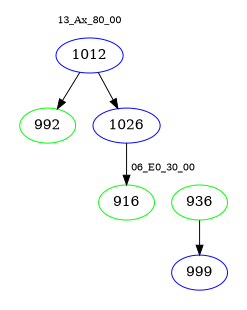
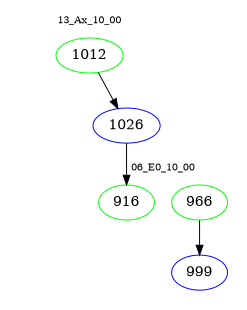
cluster "13_Ax_80_00": label "13_Ax_80_00" -> "13_Ax_10_00"
node "1012": color blue -> green
node "992": removed
cluster "06_E0_30_00": label "06_E0_30_00" -> "06_E0_10_00"
node "936": label "936" -> "966"
